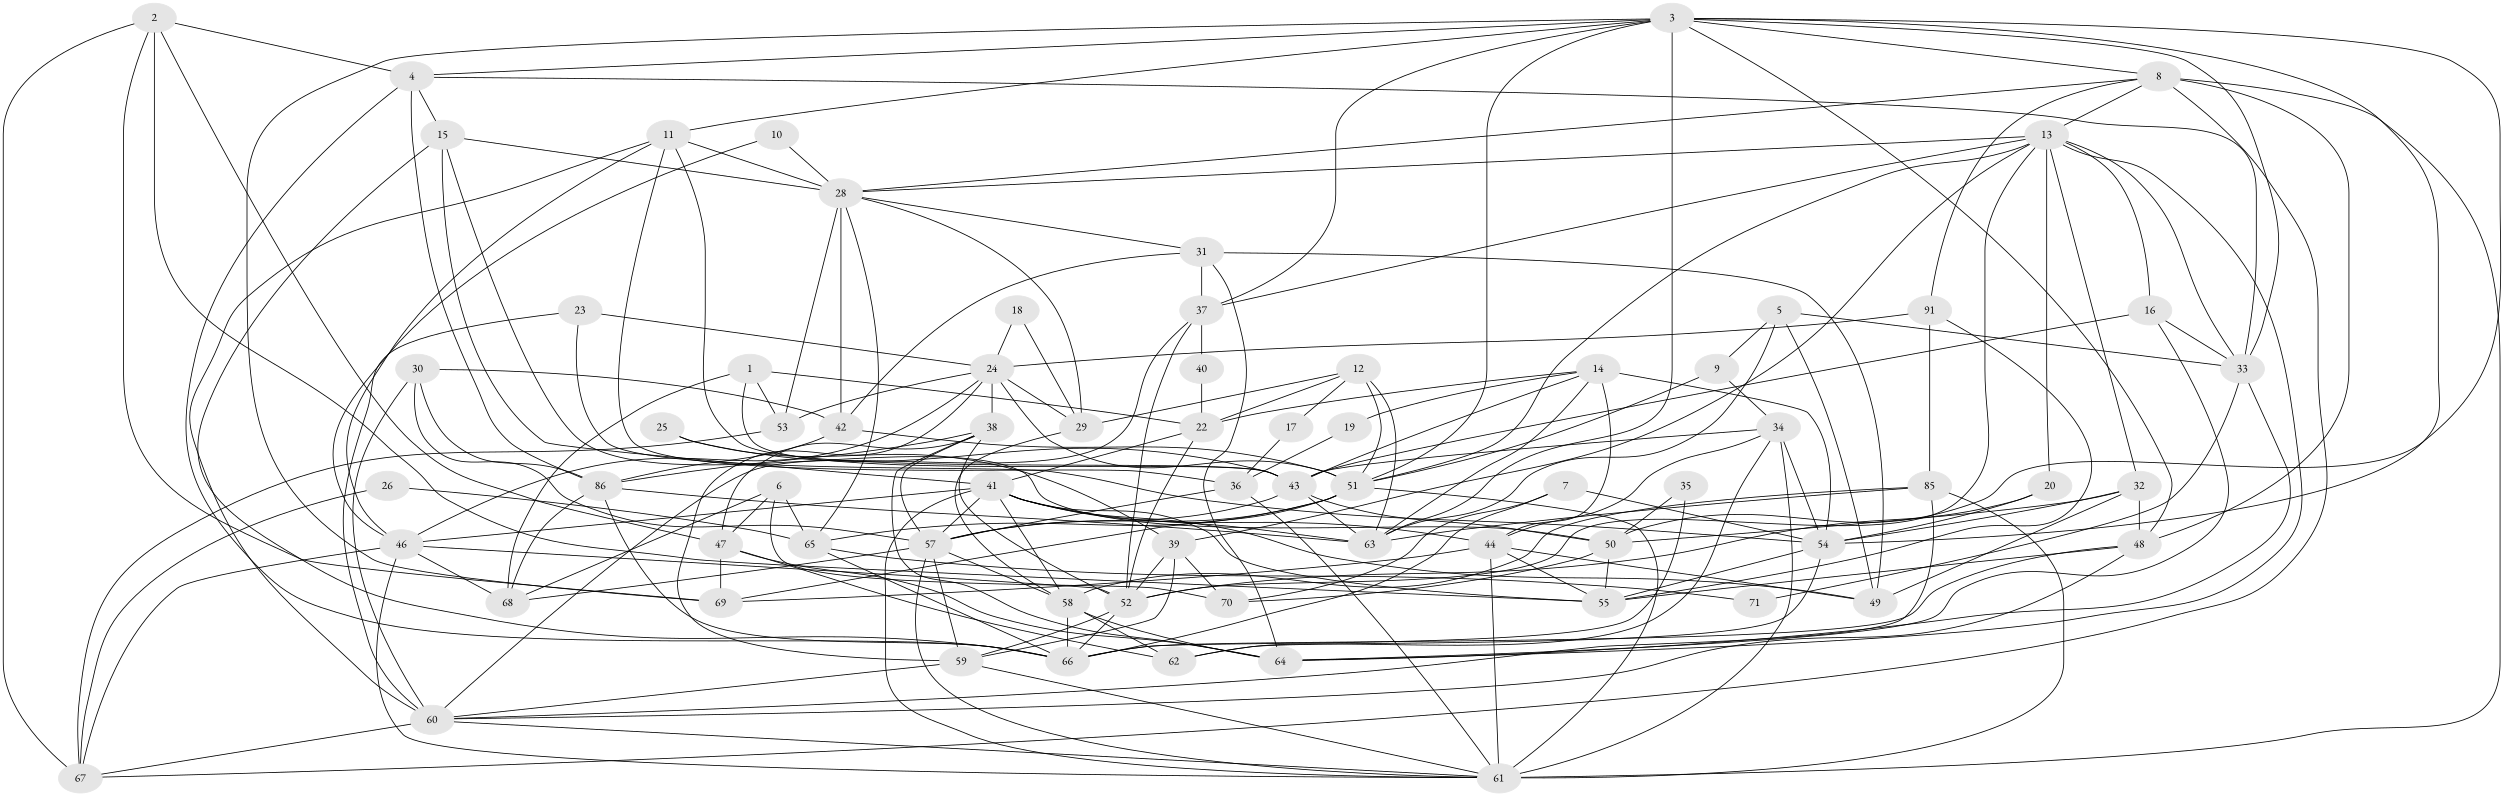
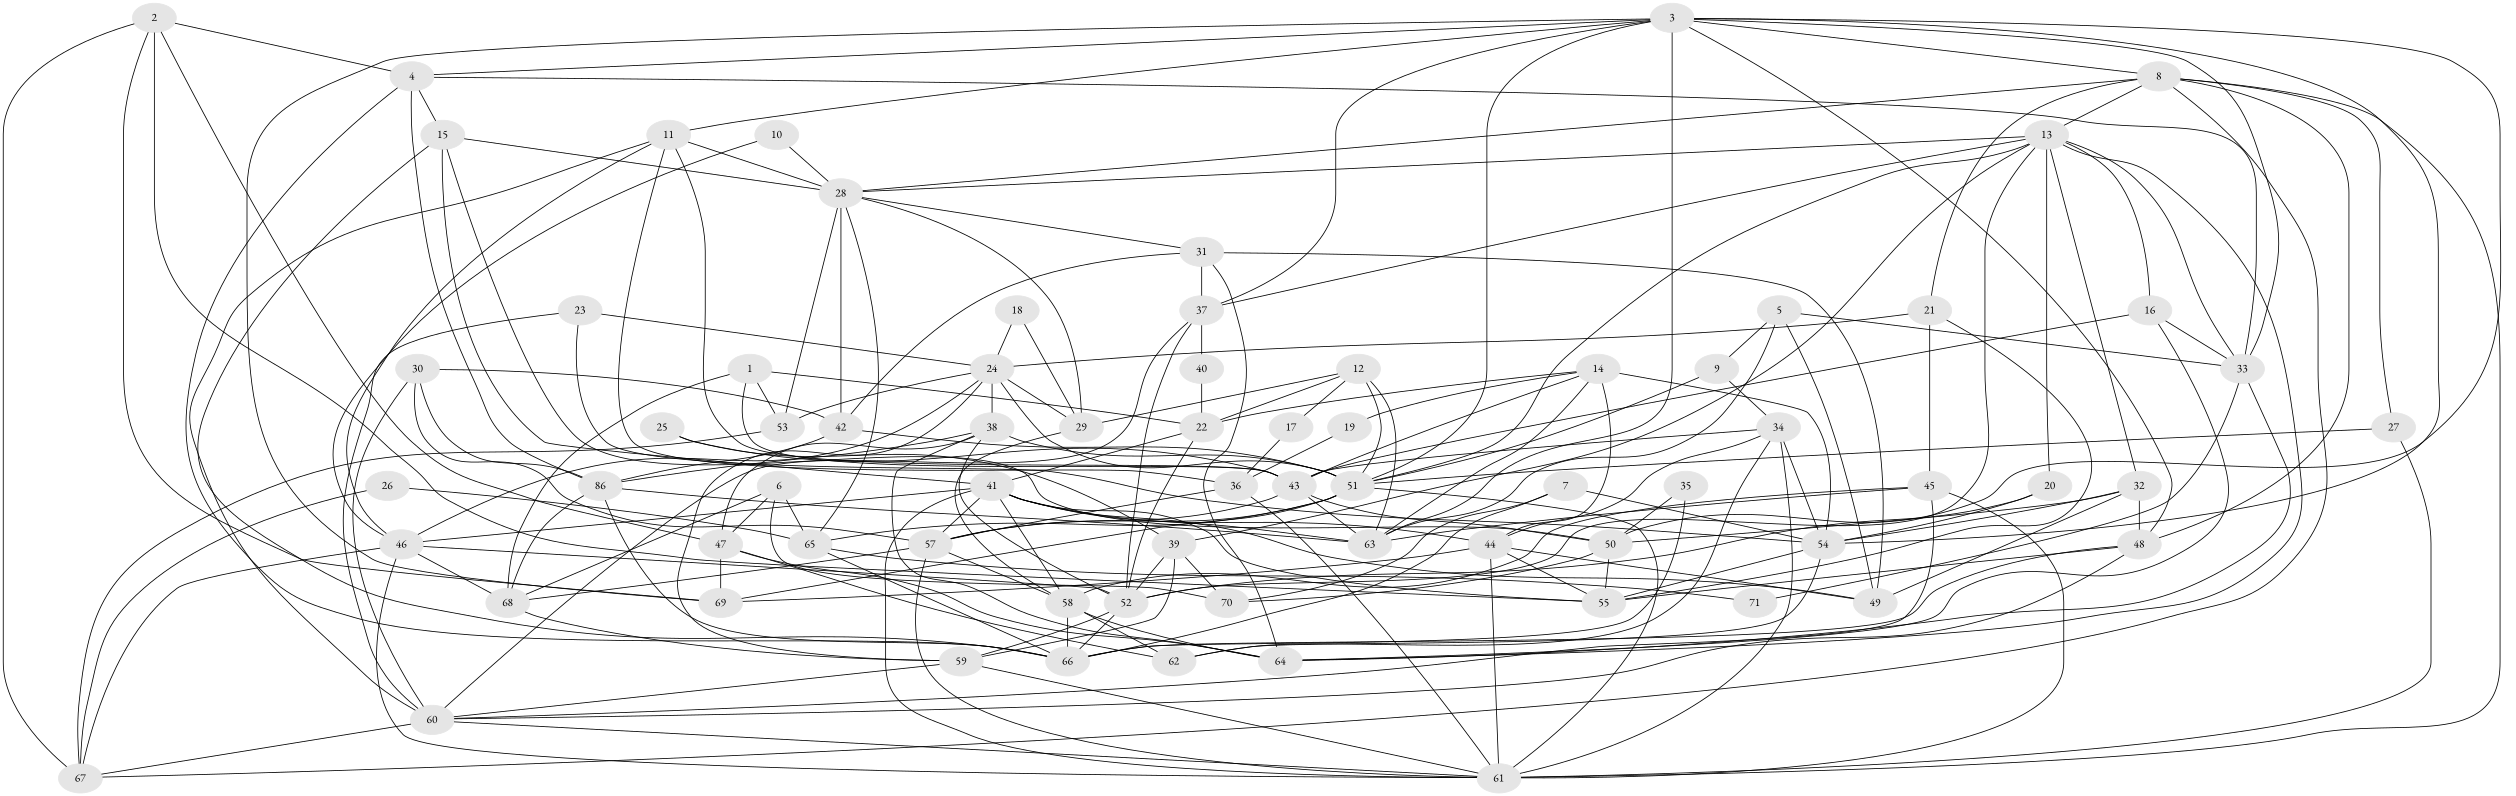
node "91": label "91" -> "21"
node "27": added
edge "38" -- "57": now "38" -- "51"
node "85": label "85" -> "45"
edge "57" -- "59": now "68" -- "59"
